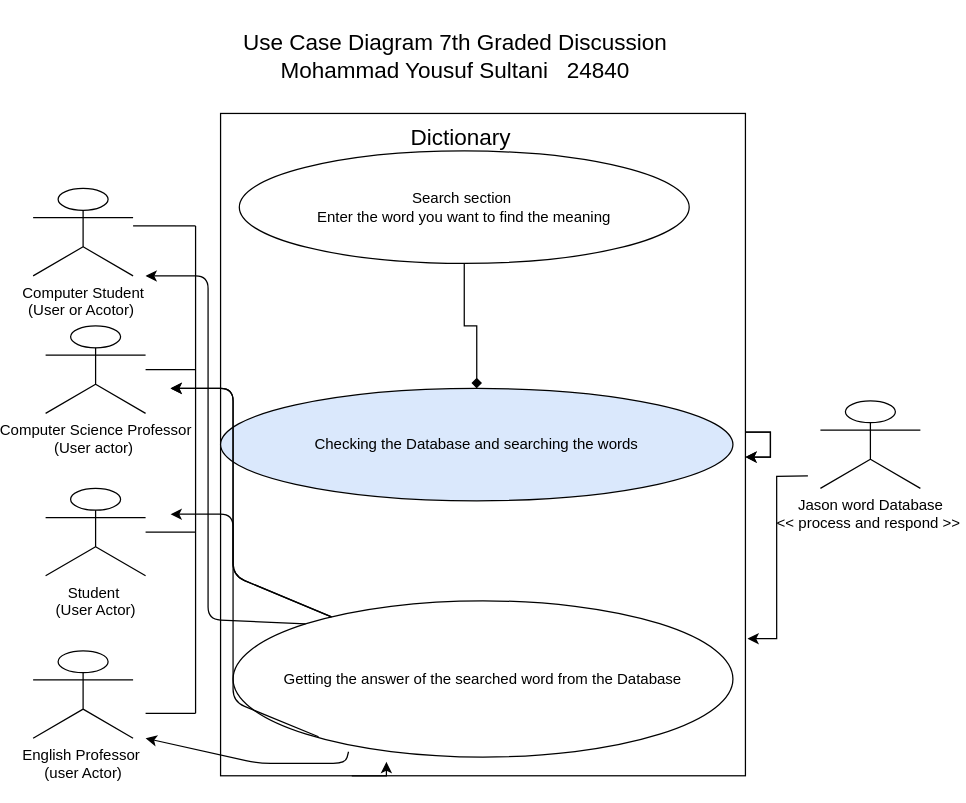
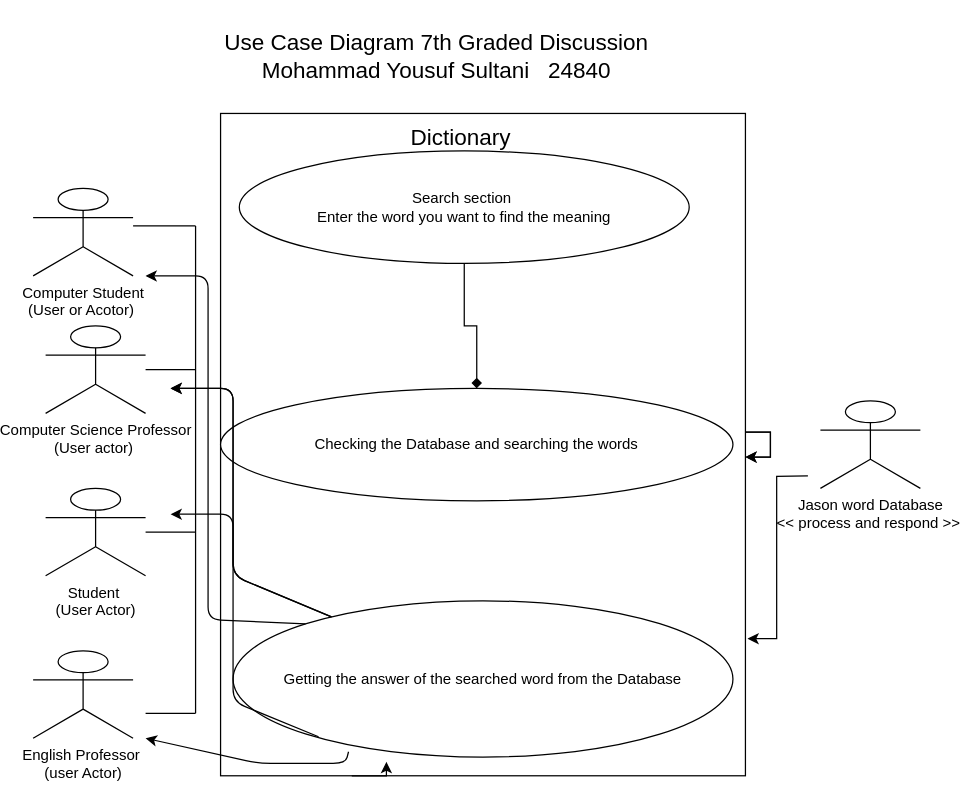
node "Use Case Diagram 7th Graded Discussion Mohammad Yousuf Sultani 24840": moved (458, 57) -> (439, 57)
node "Checking the Database and searching the words": fillcolor #dae8fc -> #ffffff
